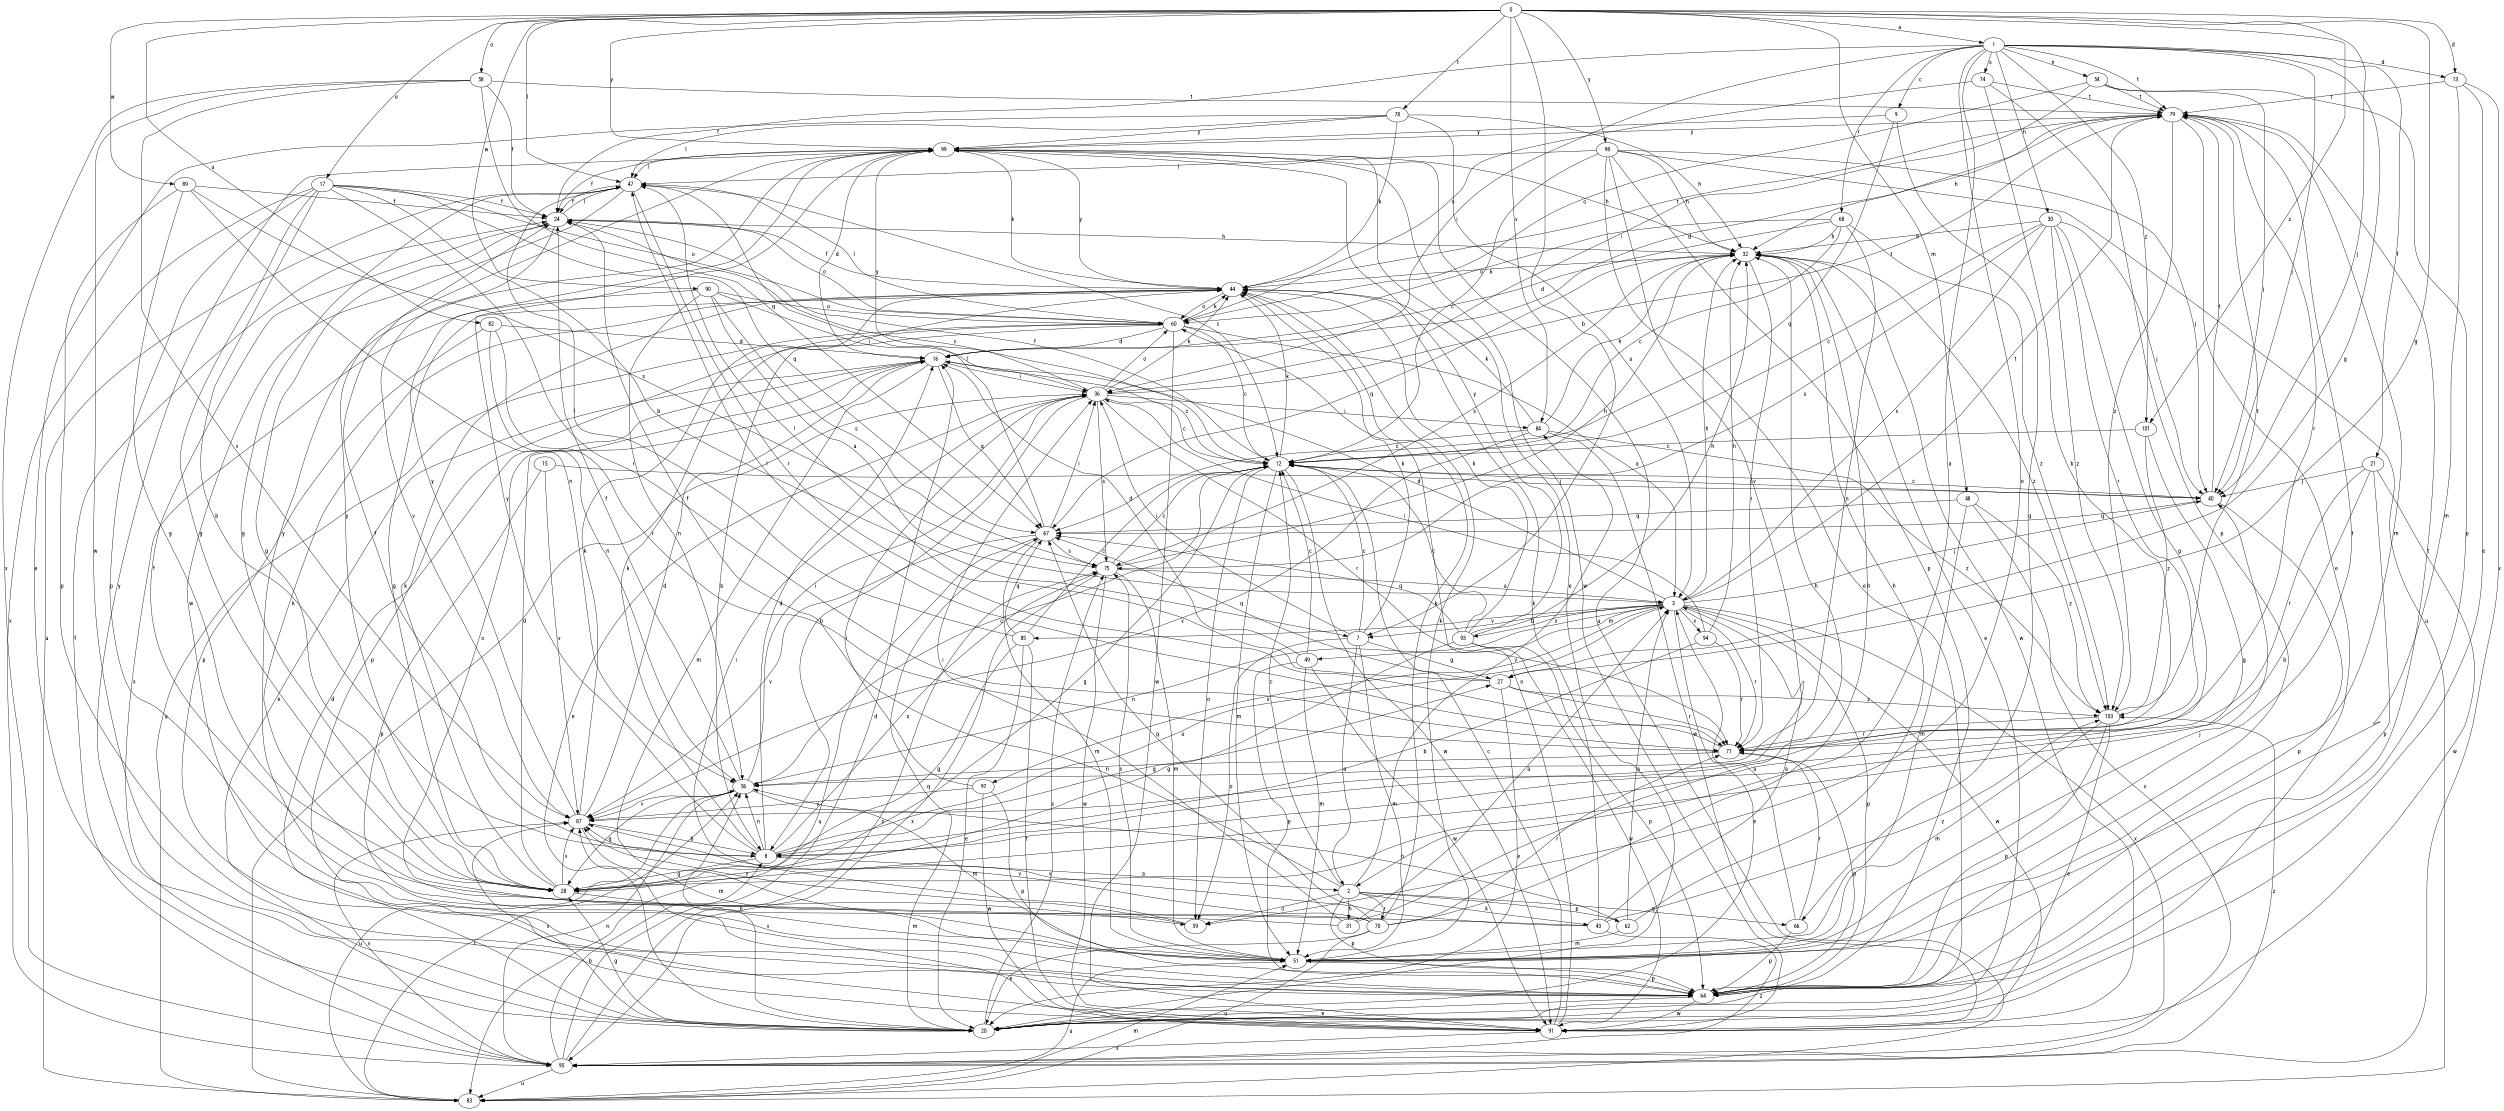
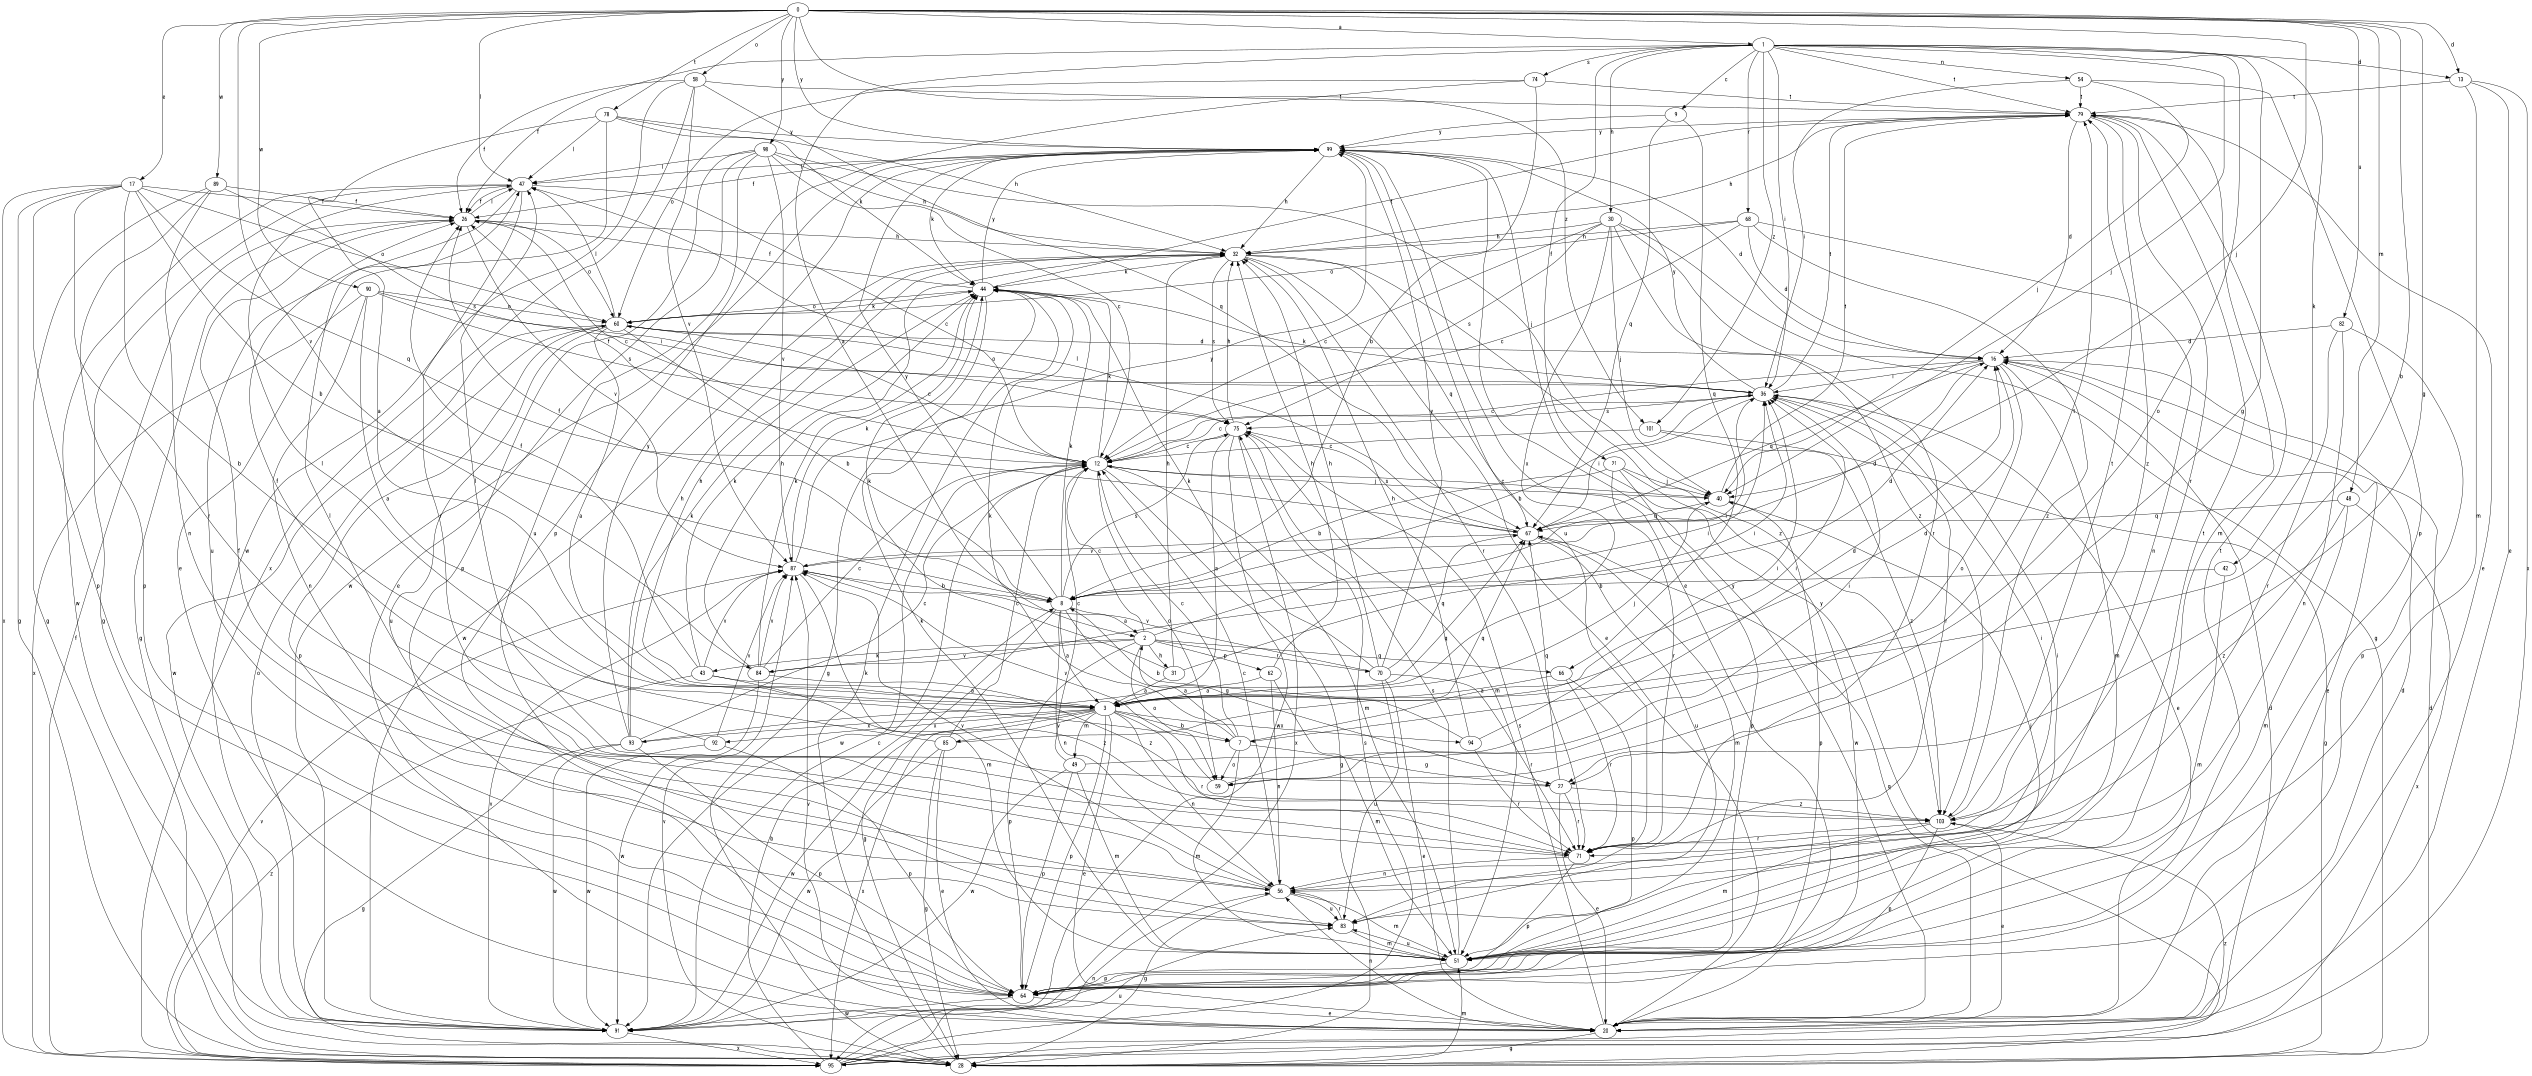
edge "54" -> "60": removed, label "o"
node "24": label "24" -> "26"
edge "36" -> "84": reversed
node "15": removed
node "42": added
edge "85" -> "91": label "t" -> "w"
